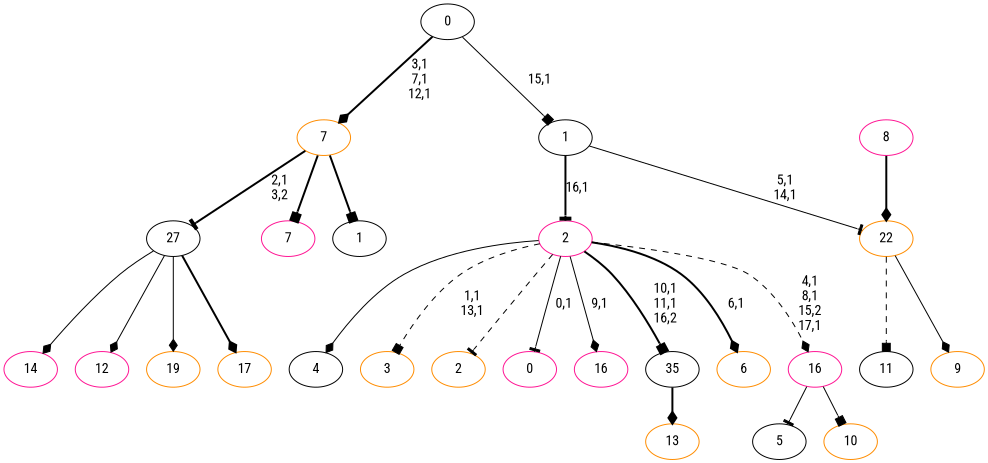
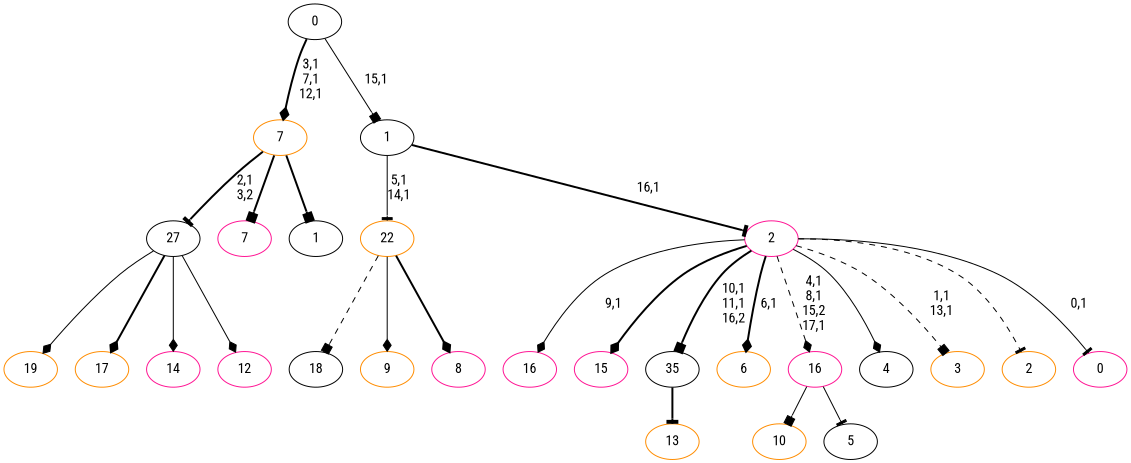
edge "8" -> "22": reversed
node "15": added
node "11": label "11" -> "18"
edge "35" -> "13": arrowhead diamond -> tee
